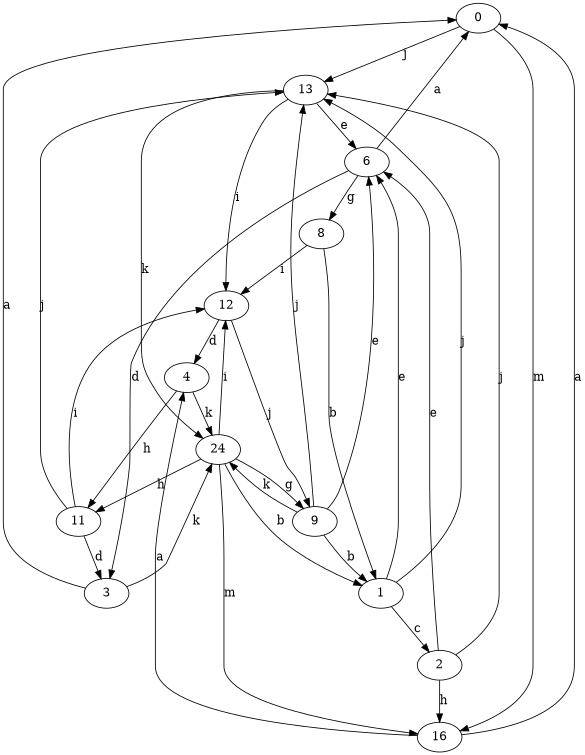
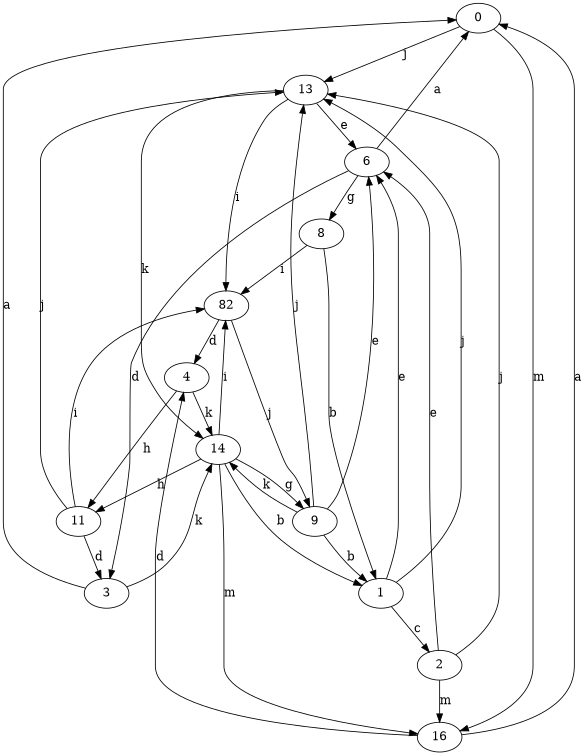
node "12": label "12" -> "82"
node "24": label "24" -> "14"
edge "16" -> "4": label "a" -> "d"
edge "2" -> "16": label "h" -> "m"
